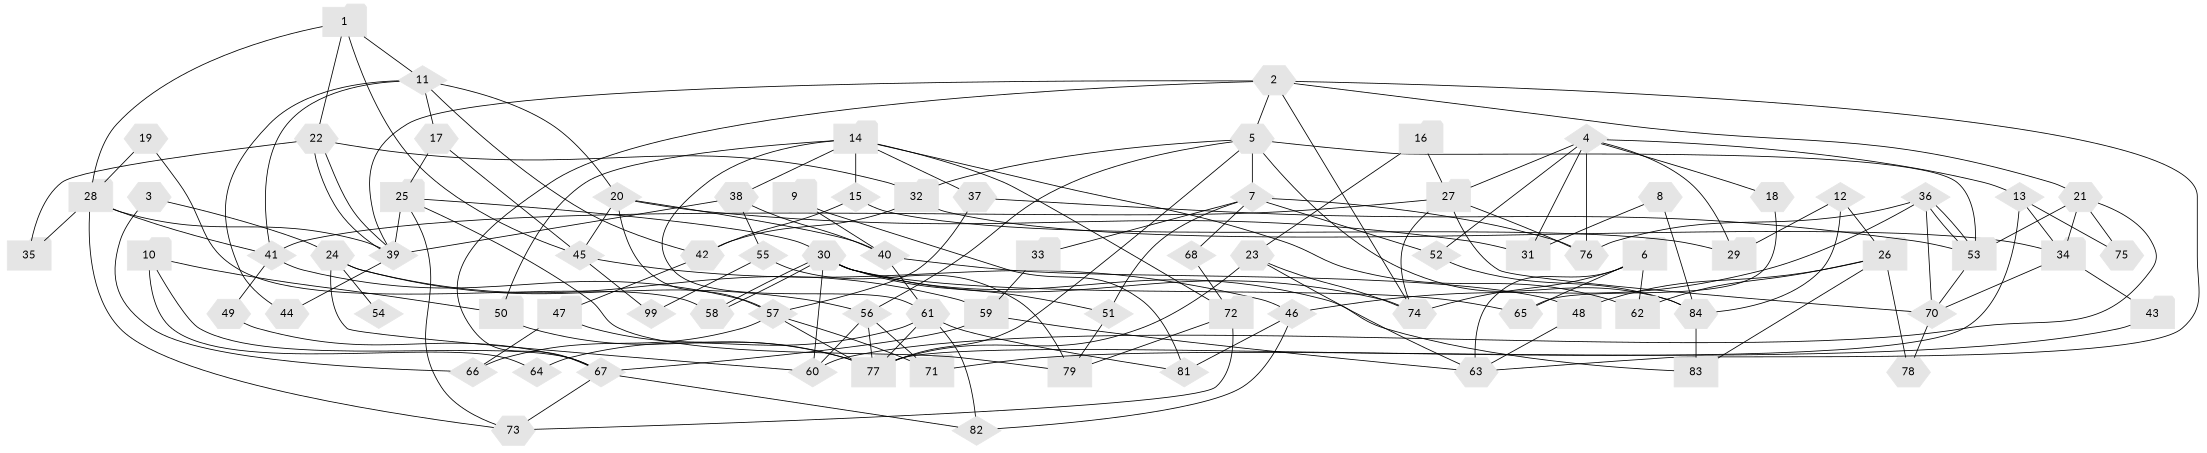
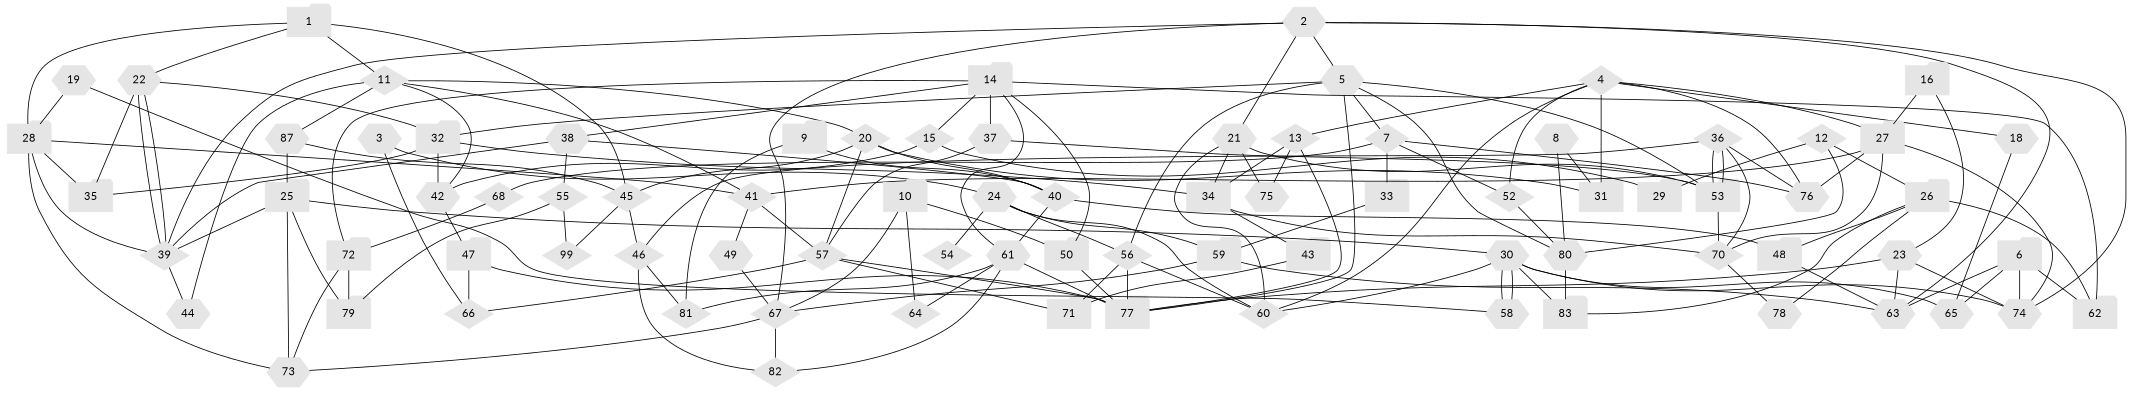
node "17": label "17" -> "87"
edge "4" -- "29": now "4" -- "60"
edge "32" -- "35": added
node "51": removed
node "84": label "84" -> "80"
